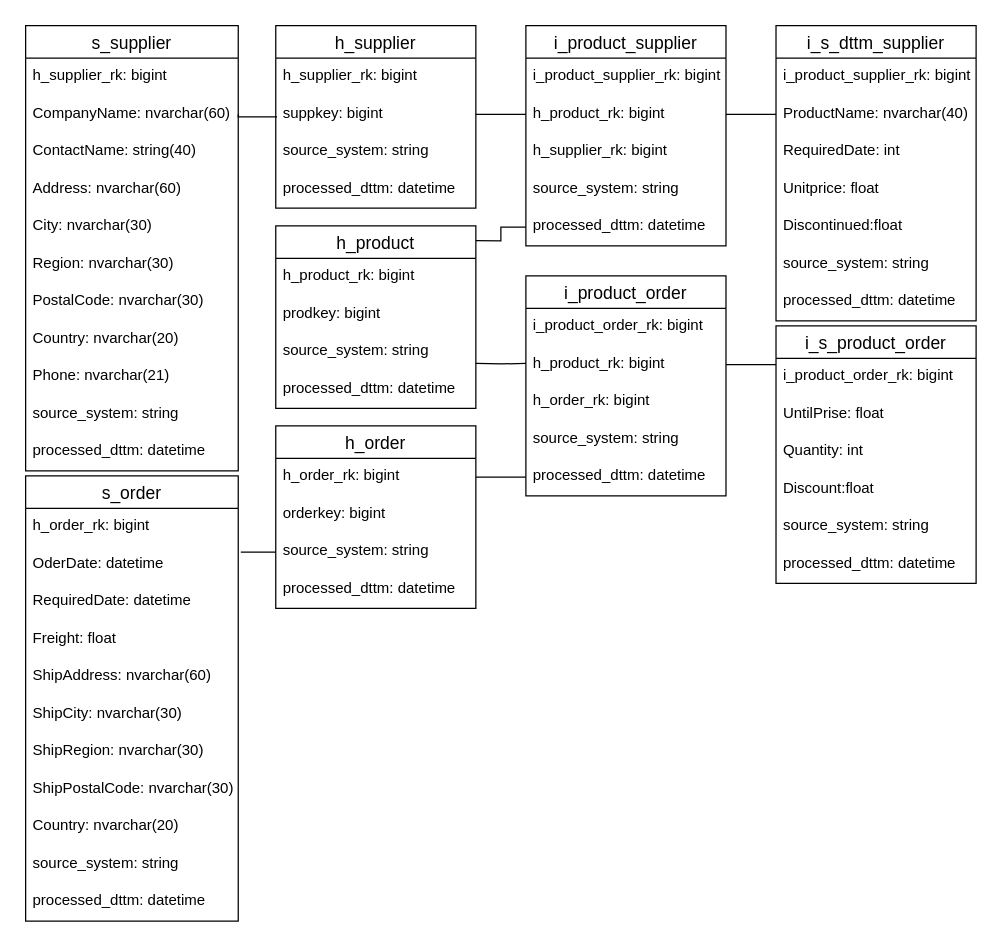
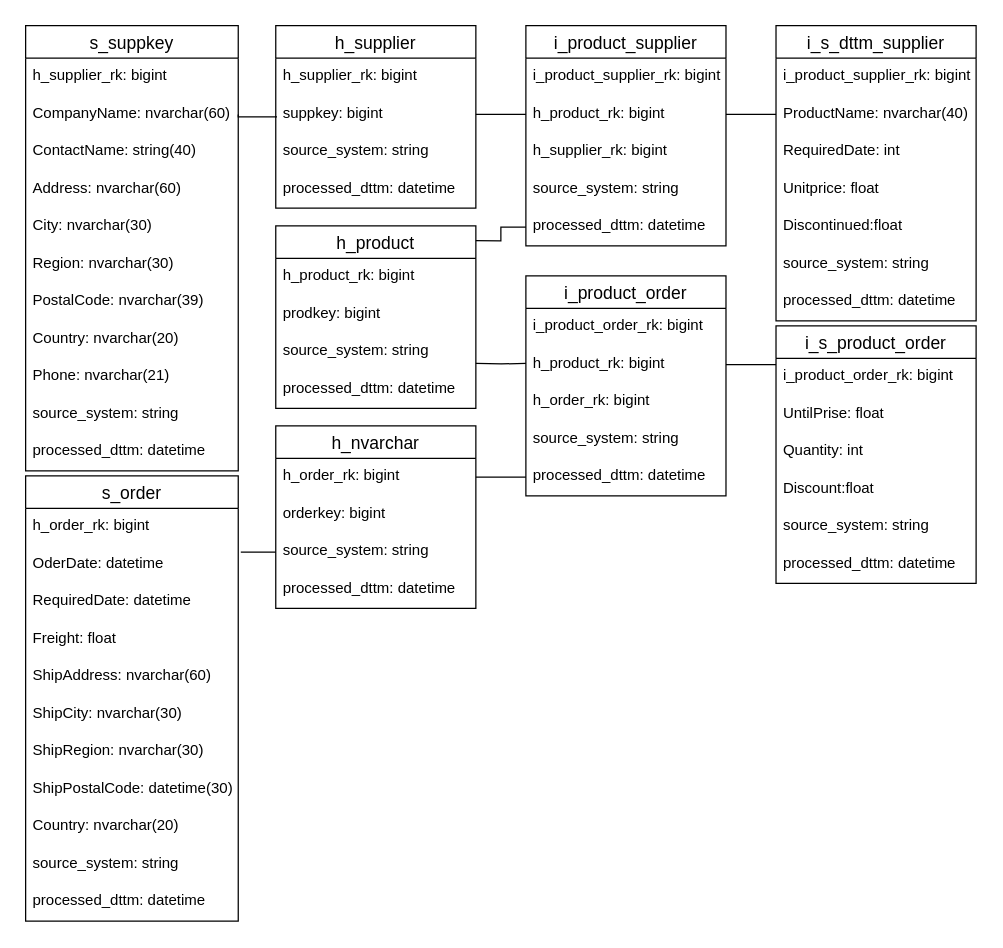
node "s_supplier": label "s_supplier" -> "s_suppkey"
node "PostalCode: nvarchar(30)": label "PostalCode: nvarchar(30)" -> "PostalCode: nvarchar(39)"
node "h_order": label "h_order" -> "h_nvarchar"
node "ShipPostalCode: nvarchar(30)": label "ShipPostalCode: nvarchar(30)" -> "ShipPostalCode: datetime(30)"
